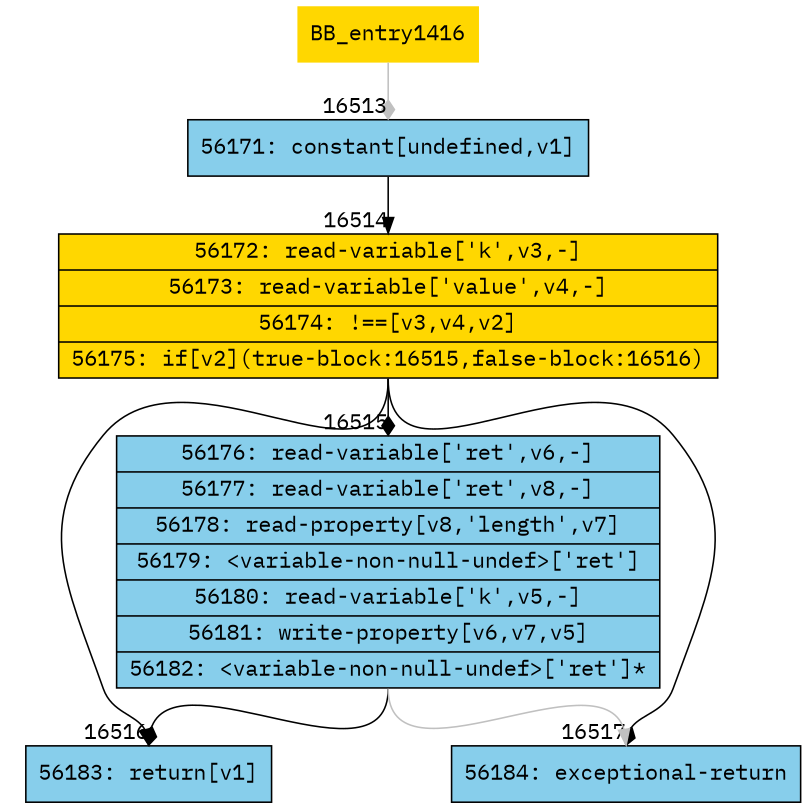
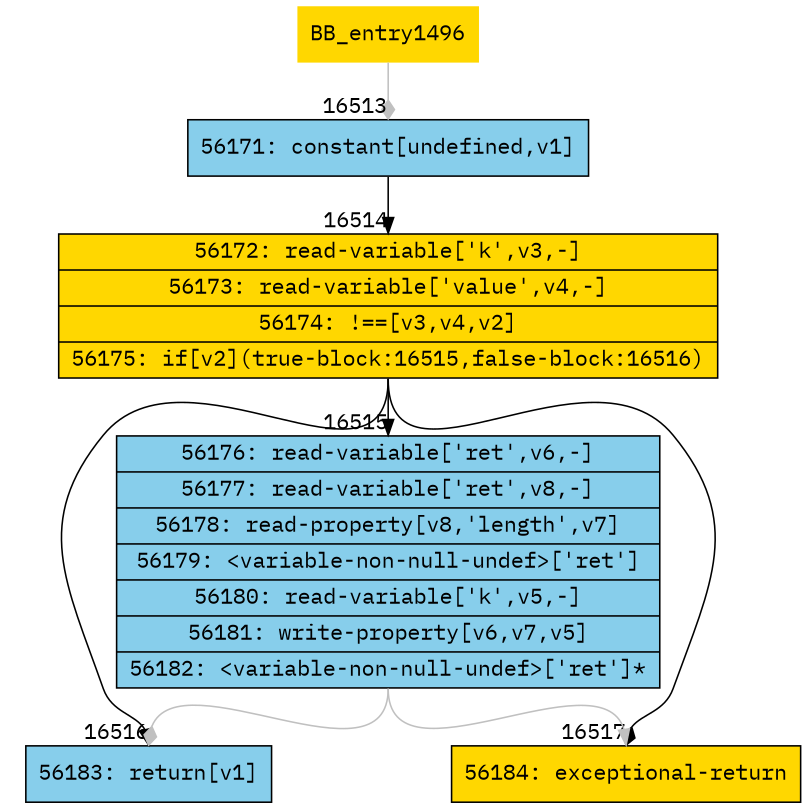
node "BB_entry1416": label "BB_entry1416" -> "BB_entry1496"
edge "56172: read-variable['k',v3,-]" -> "56176: read-variable['ret',v6,-]": arrowhead diamond -> normal
edge "56176: read-variable['ret',v6,-]" -> "56183: return[v1]": color black -> gray
node "56184: exceptional-return": fillcolor skyblue -> gold
